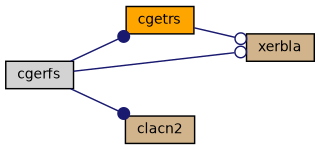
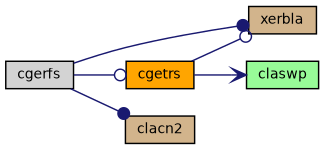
edge "cgerfs" -> "cgetrs": arrowhead dot -> odot
edge "cgerfs" -> "xerbla": arrowhead odot -> dot
node "claswp": added
